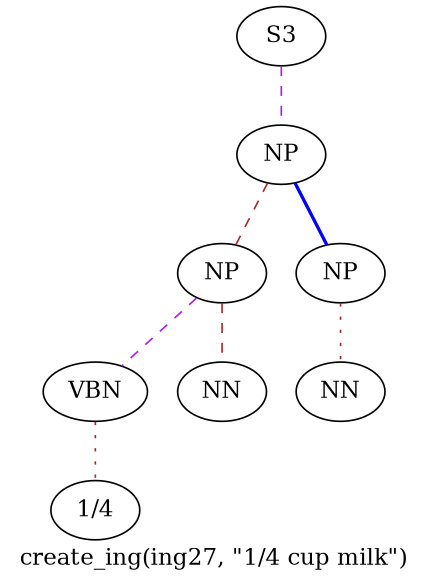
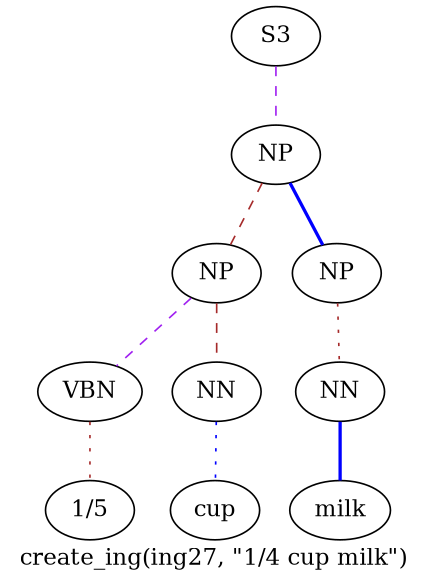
node "1/4": label "1/4" -> "1/5"
node "cup": added
node "milk": added
